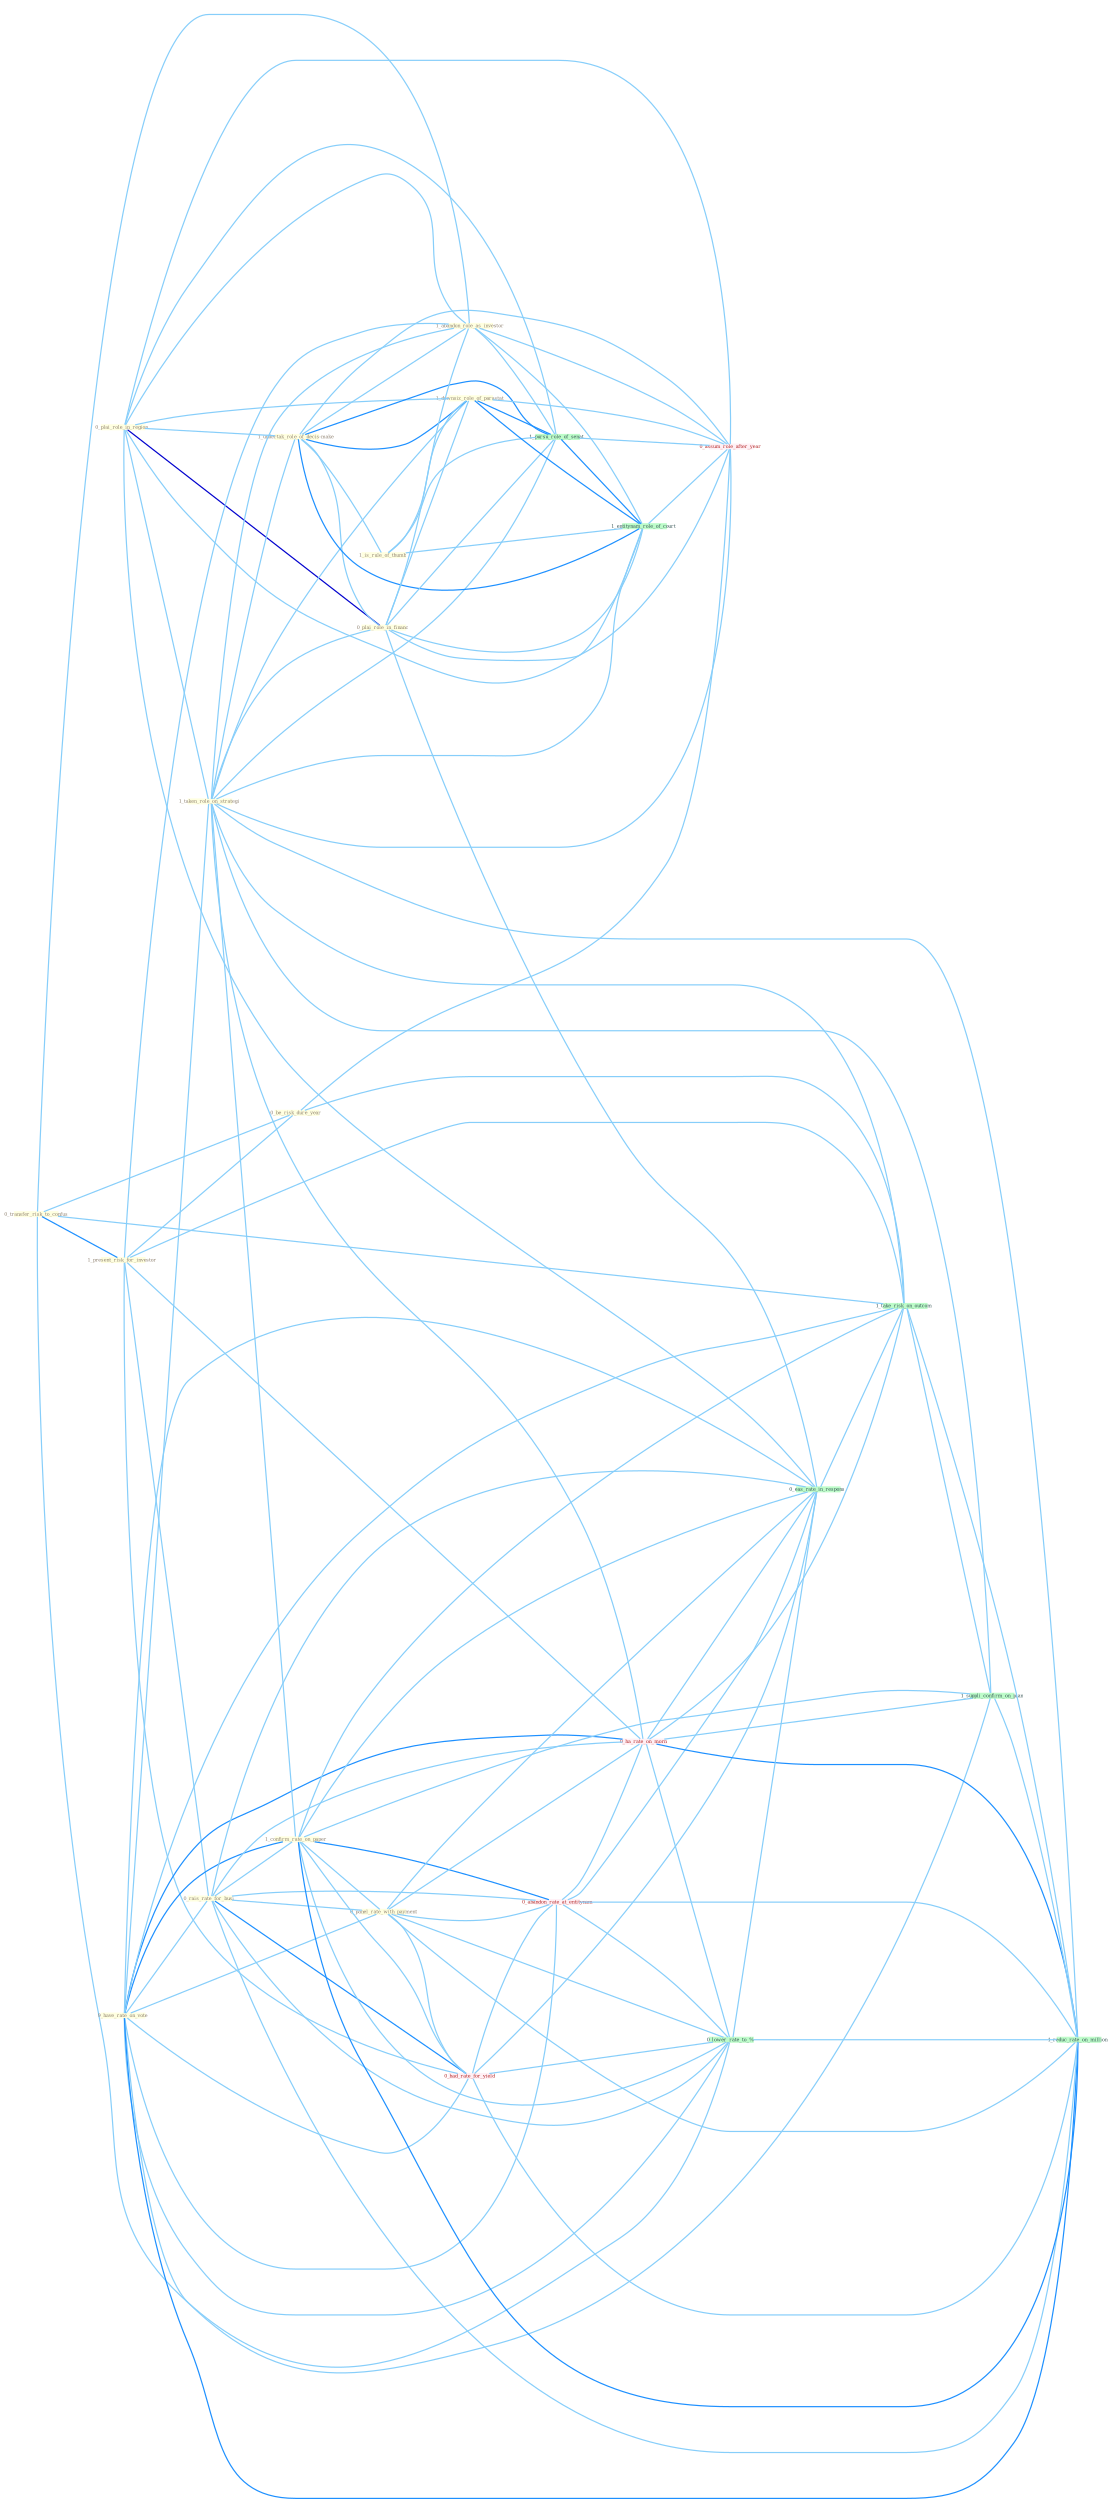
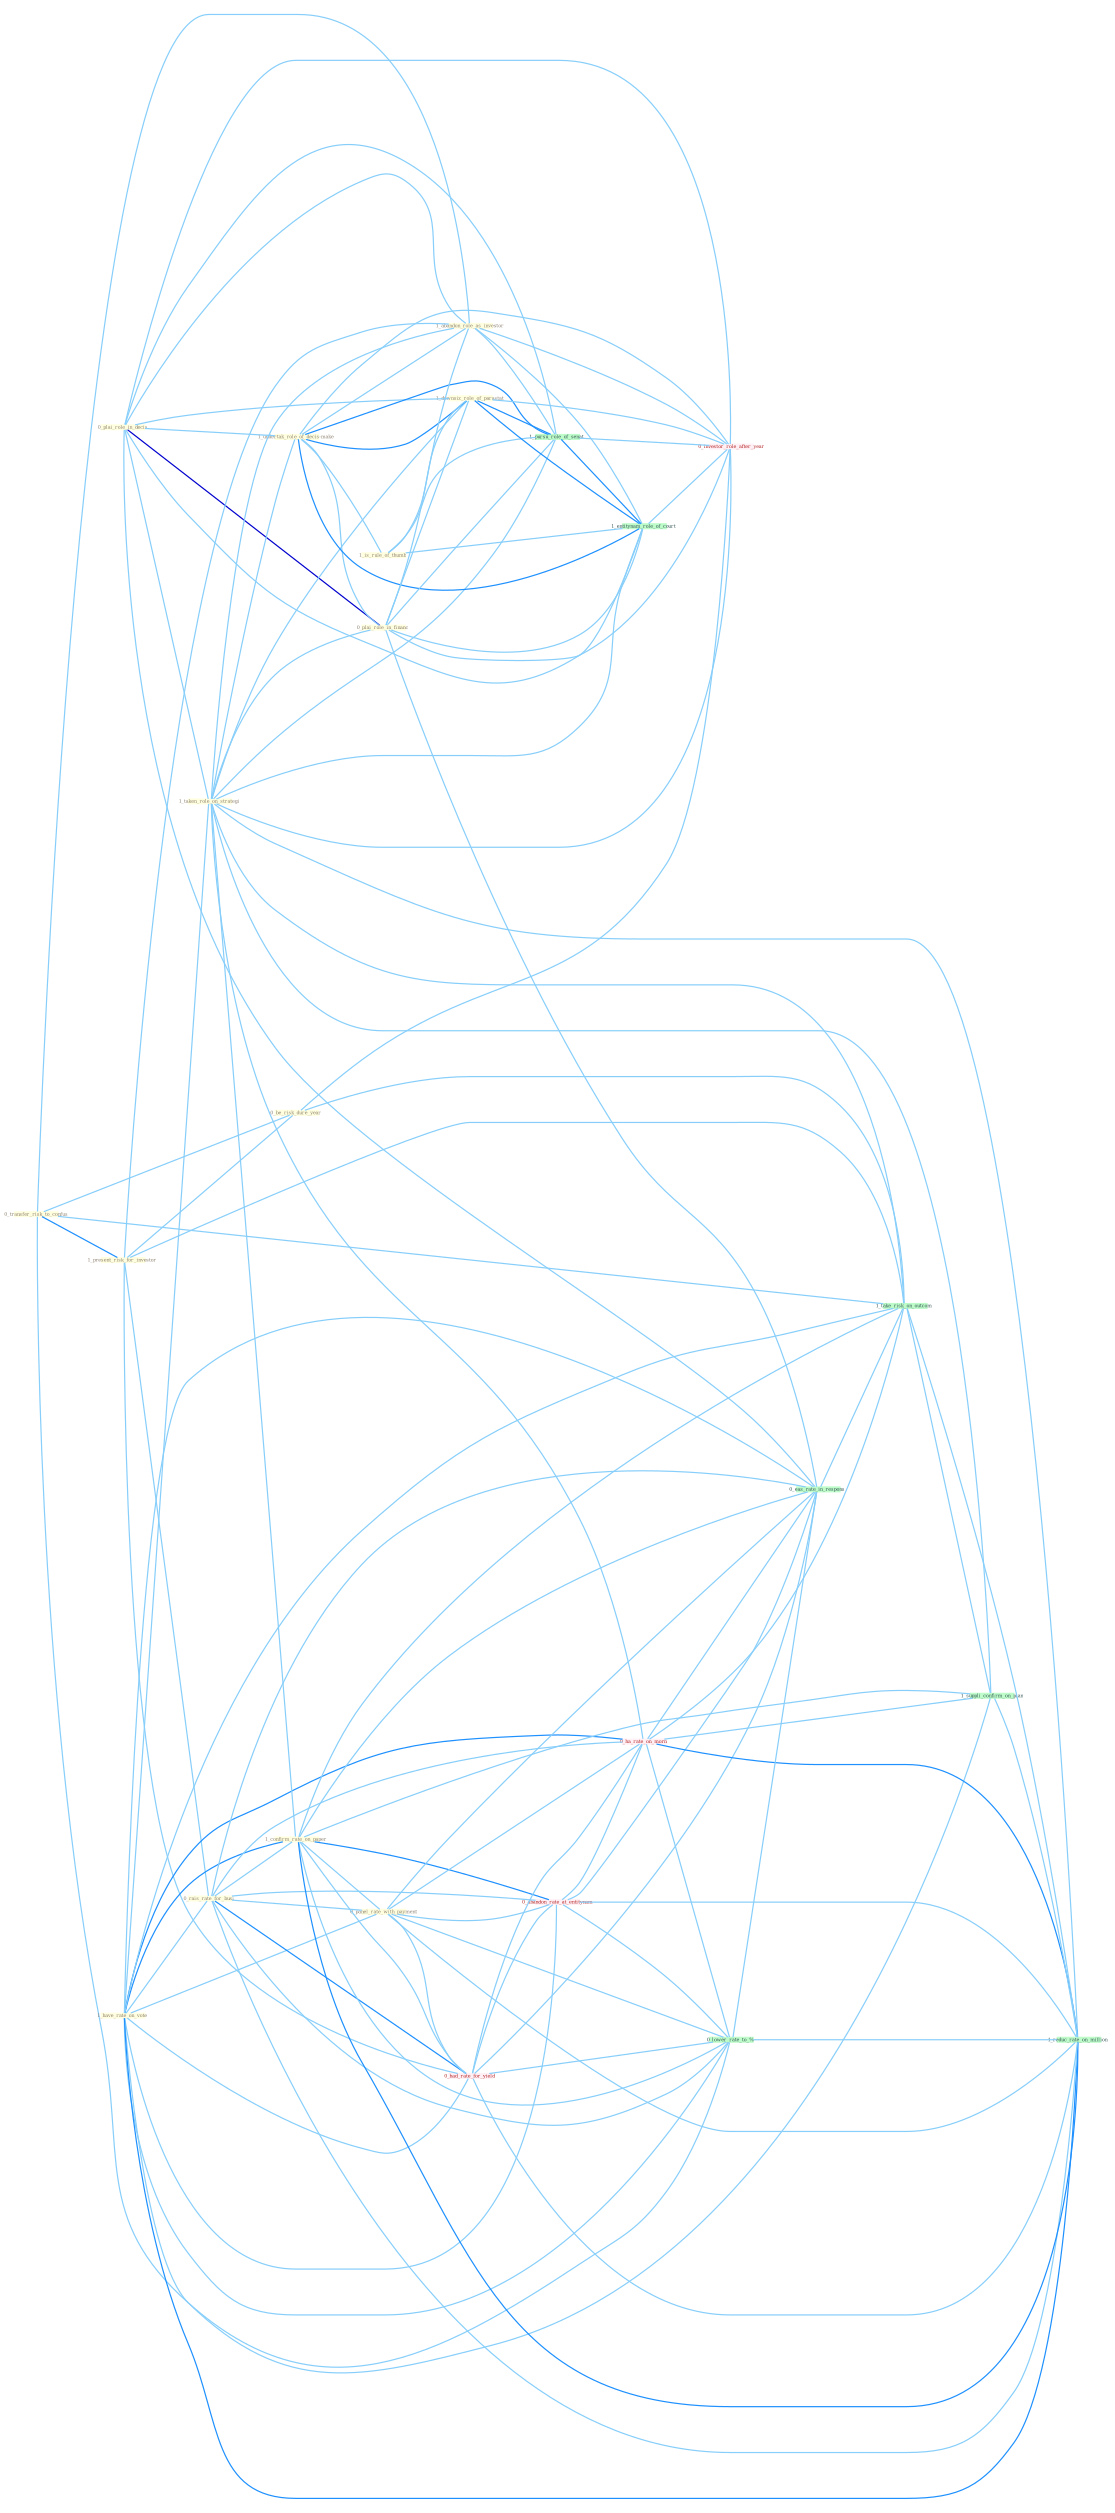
node "0_plai_role_in_region": label "0_plai_role_in_region" -> "0_plai_role_in_decis"
node "0_assum_role_after_year": label "0_assum_role_after_year" -> "0_investor_role_after_year"
edge "1_present_risk_for_investor" -- "0_ha_rate_on_morn": now "0_had_rate_for_yield" -- "0_ha_rate_on_morn"
node "9_have_rate_on_vote": label "9_have_rate_on_vote" -> "1_have_rate_on_vote"
